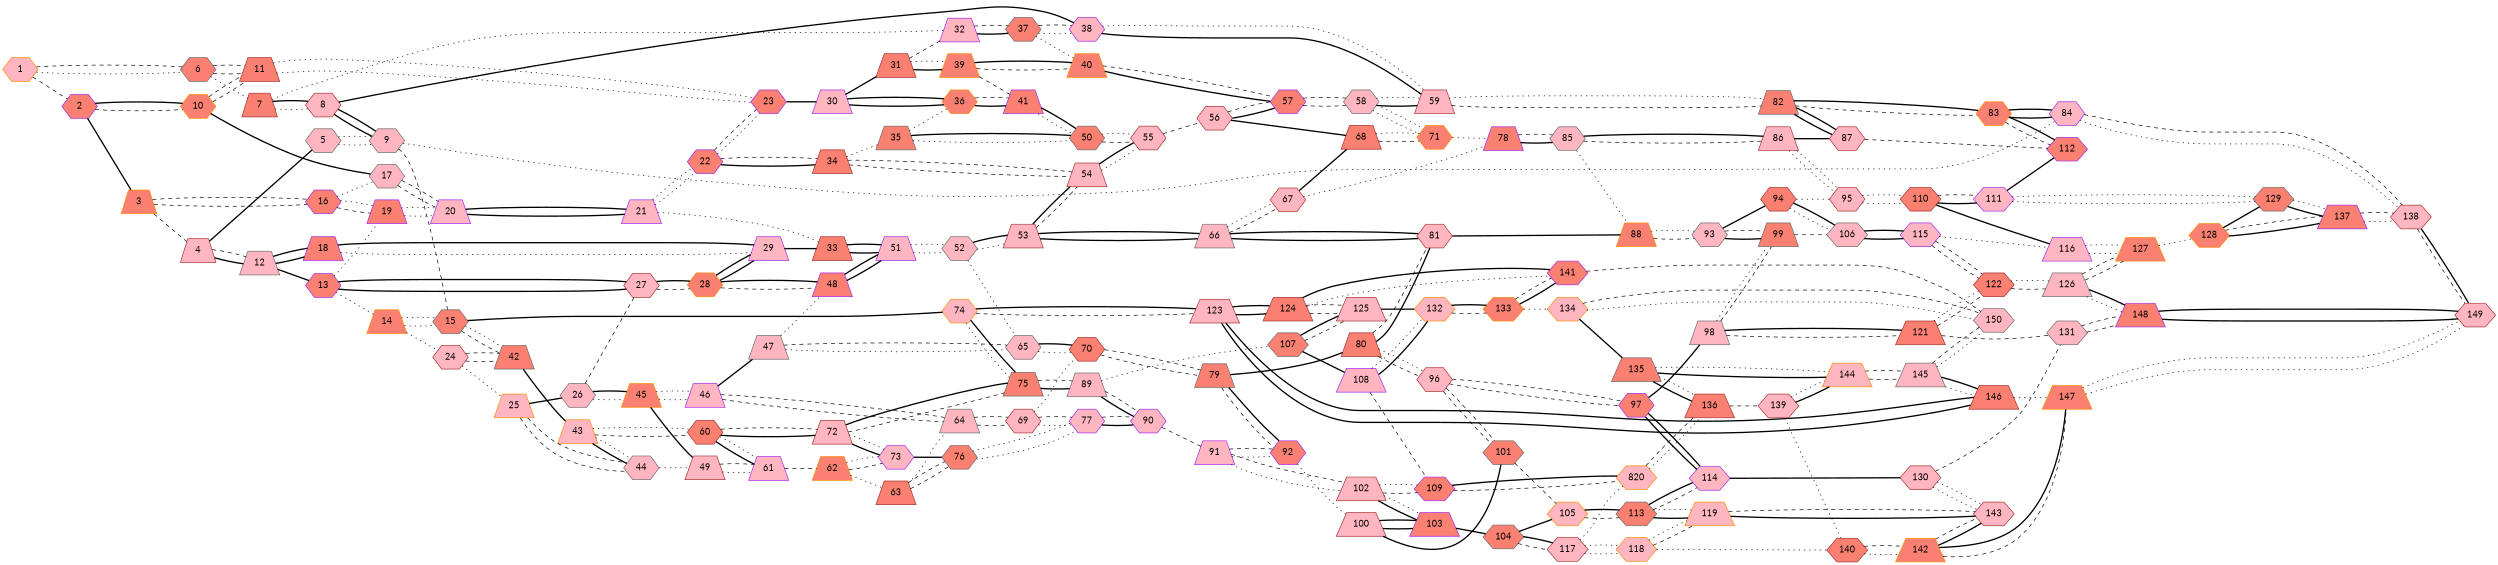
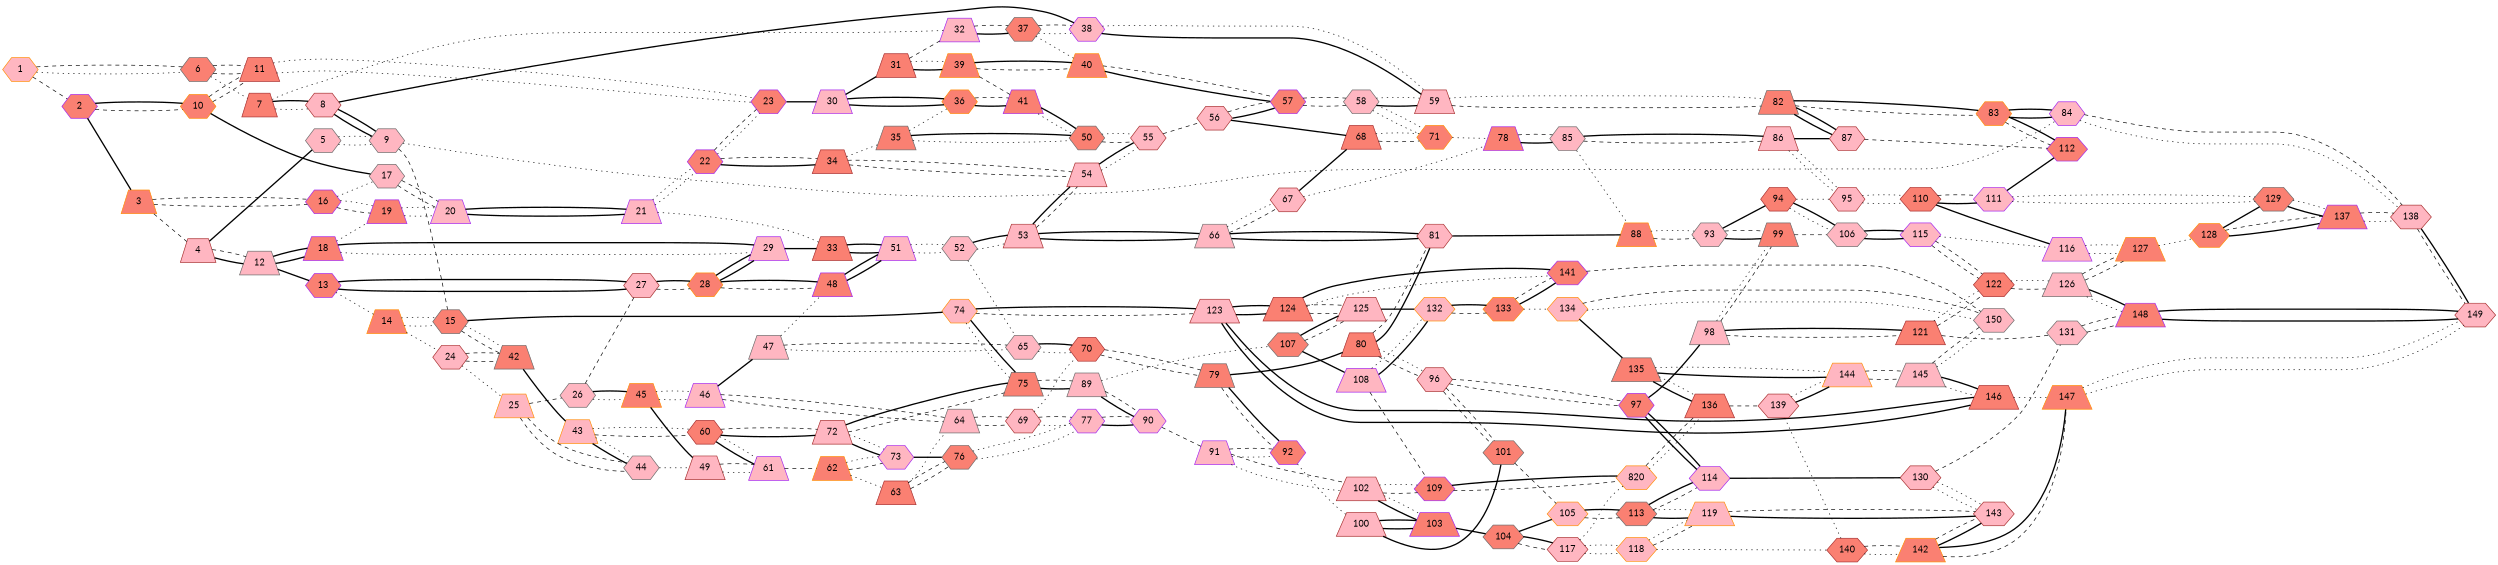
edge "19" -- "13": now "19" -- "18"
edge "26" -- "25": style bold -> dashed
